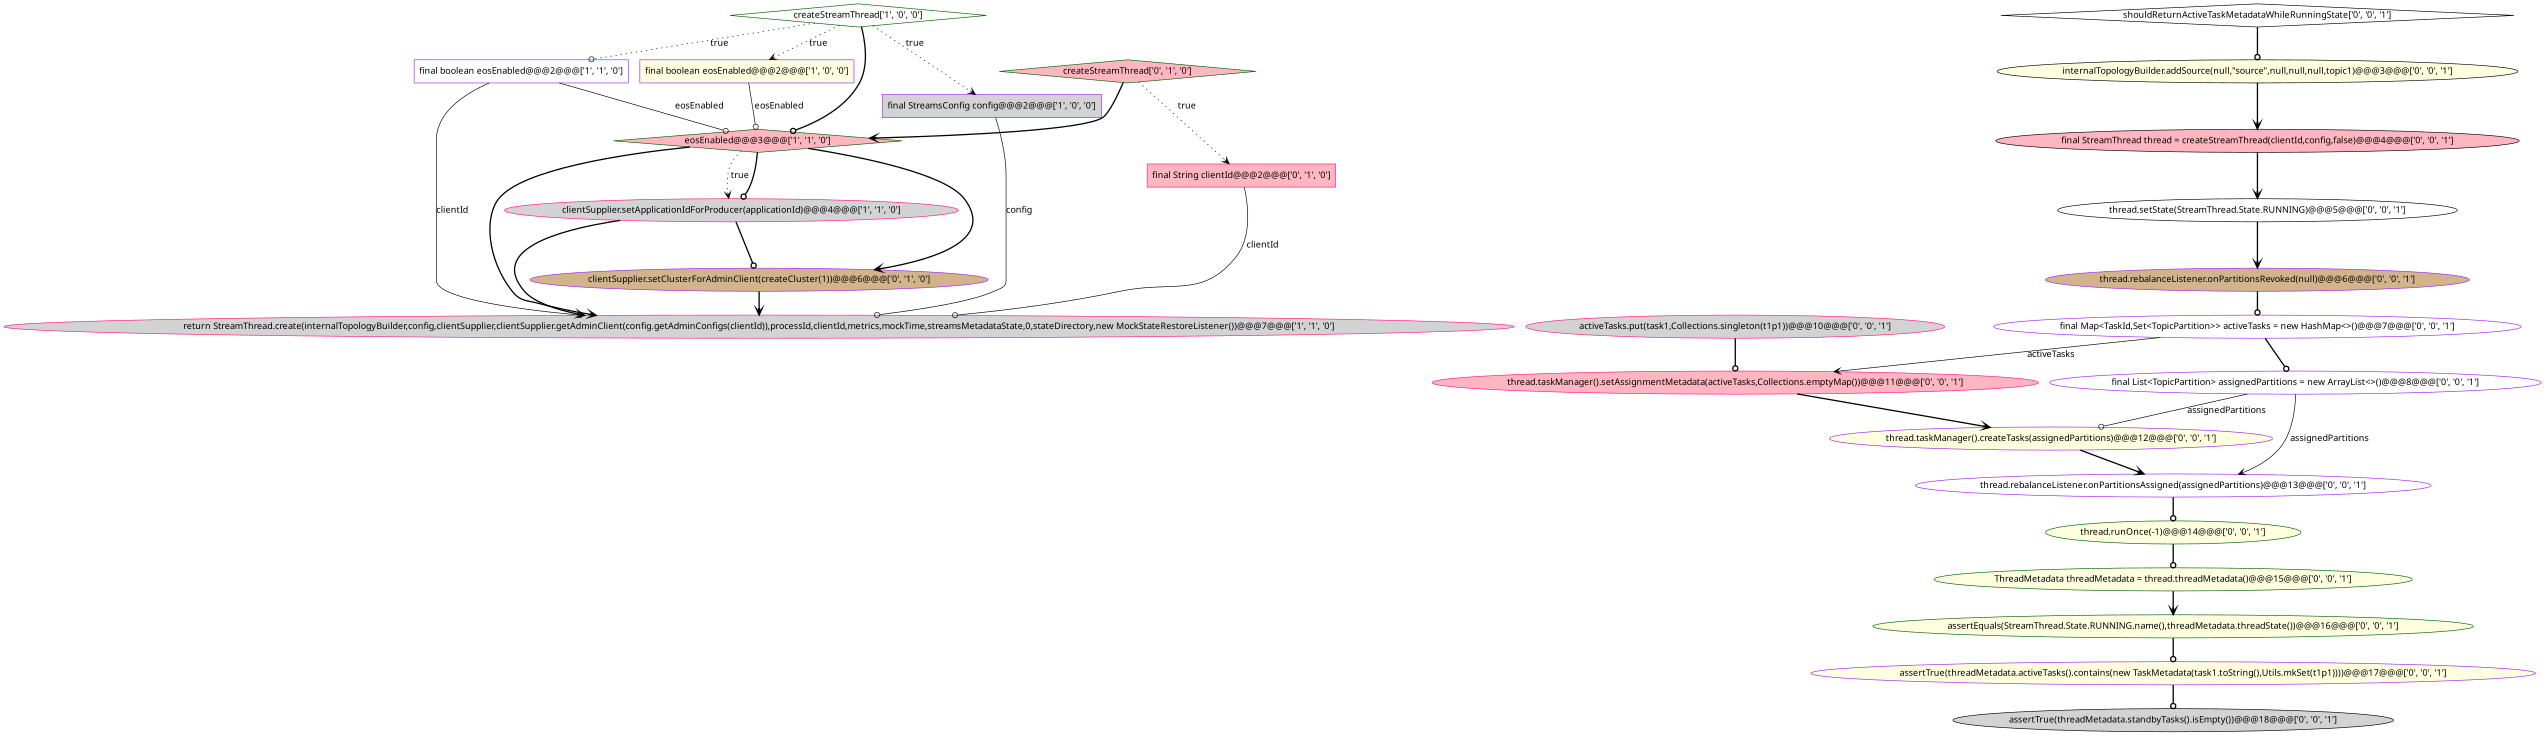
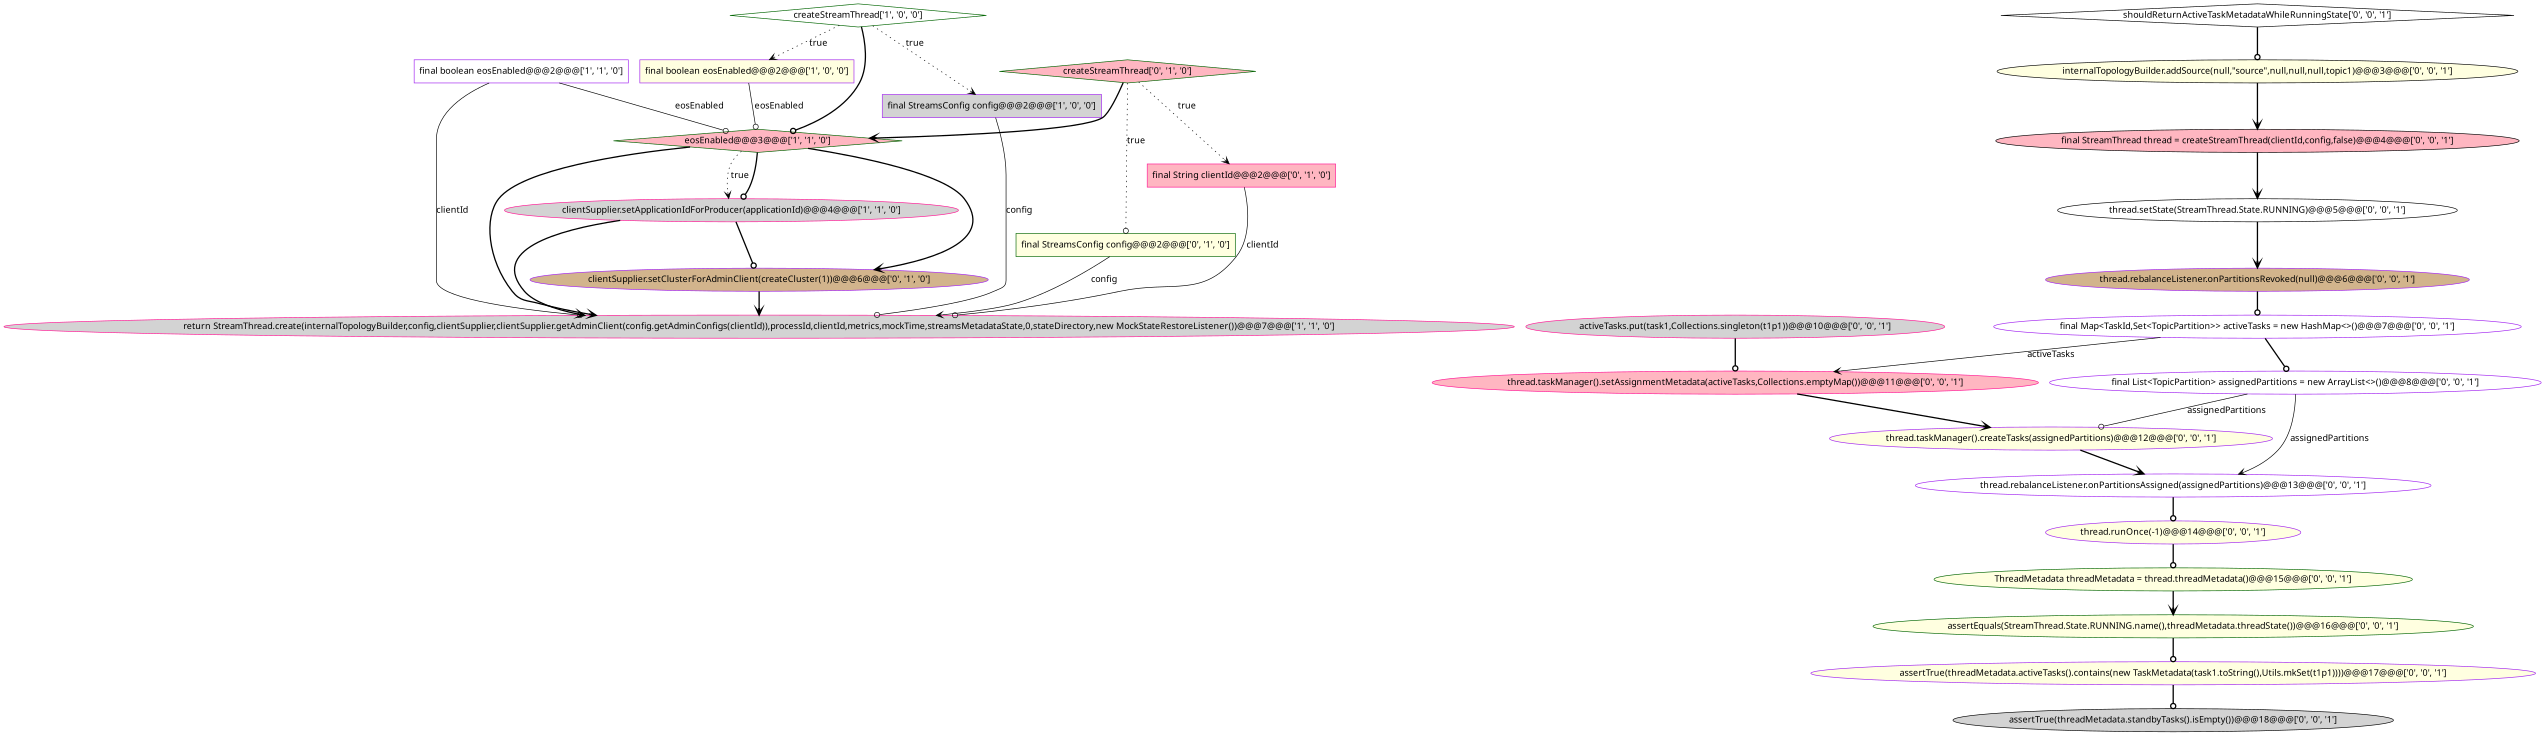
edge "createStreamThread['1', '0', '0']" -> "final boolean eosEnabled@@@2@@@['1', '1', '0']": removed, label "true"
node "final StreamsConfig config@@@2@@@['0', '1', '0']": added
node "thread.runOnce(-1)@@@14@@@['0', '0', '1']": color darkgreen -> purple
